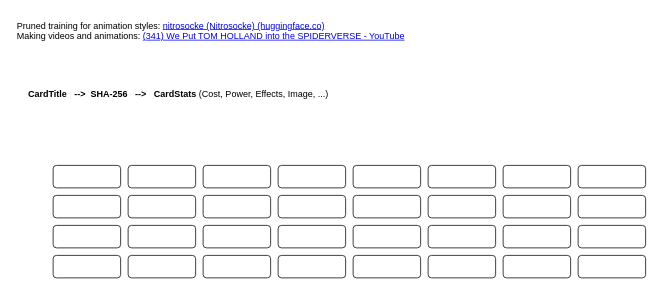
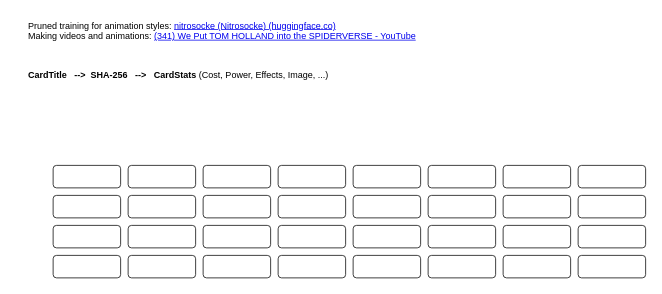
node "Pruned training for animation styles: nitrosocke (Nitrosocke) (huggingface.co) Making videos and animations: (341) We Put TOM HOLLAND into the SPIDERVERSE - YouTube": moved (210, 30) -> (222, 30)
node "CardTitle --> SHA-256 --> CardStats (Cost, Power, Effects, Image, ...)": moved (177, 94) -> (177, 75)
